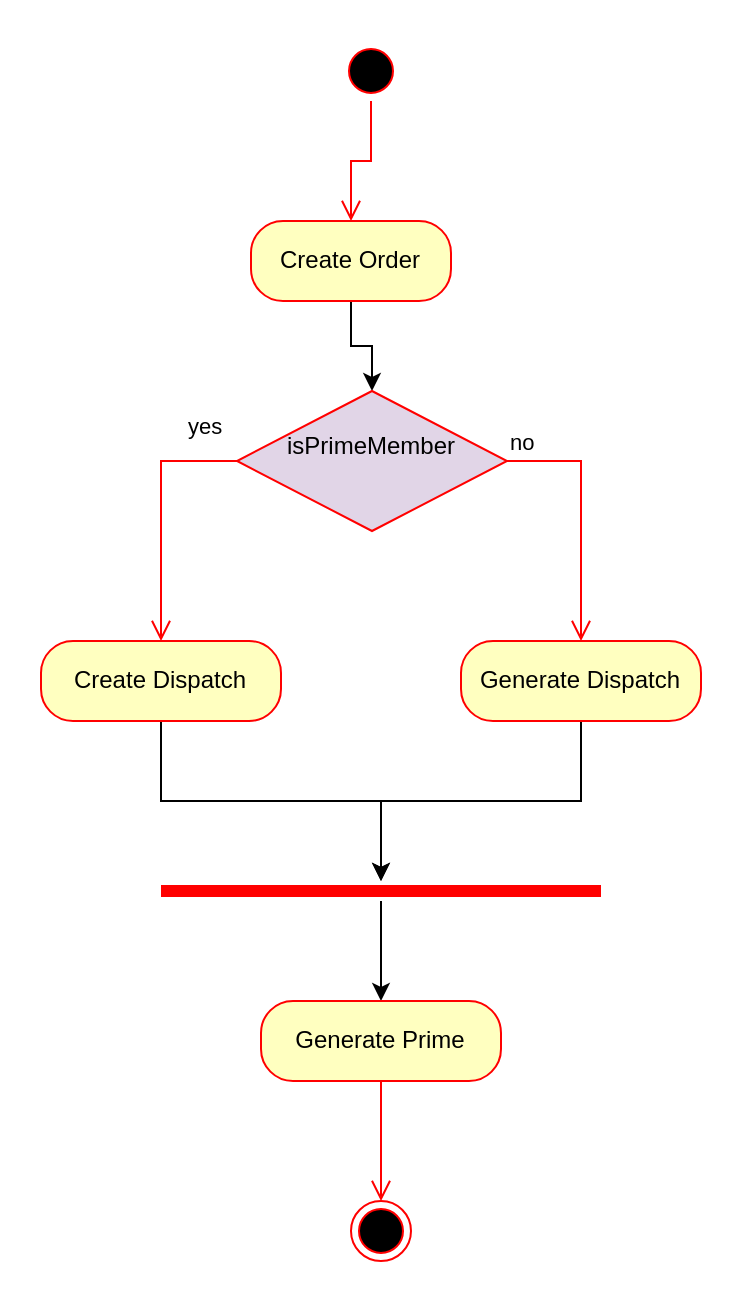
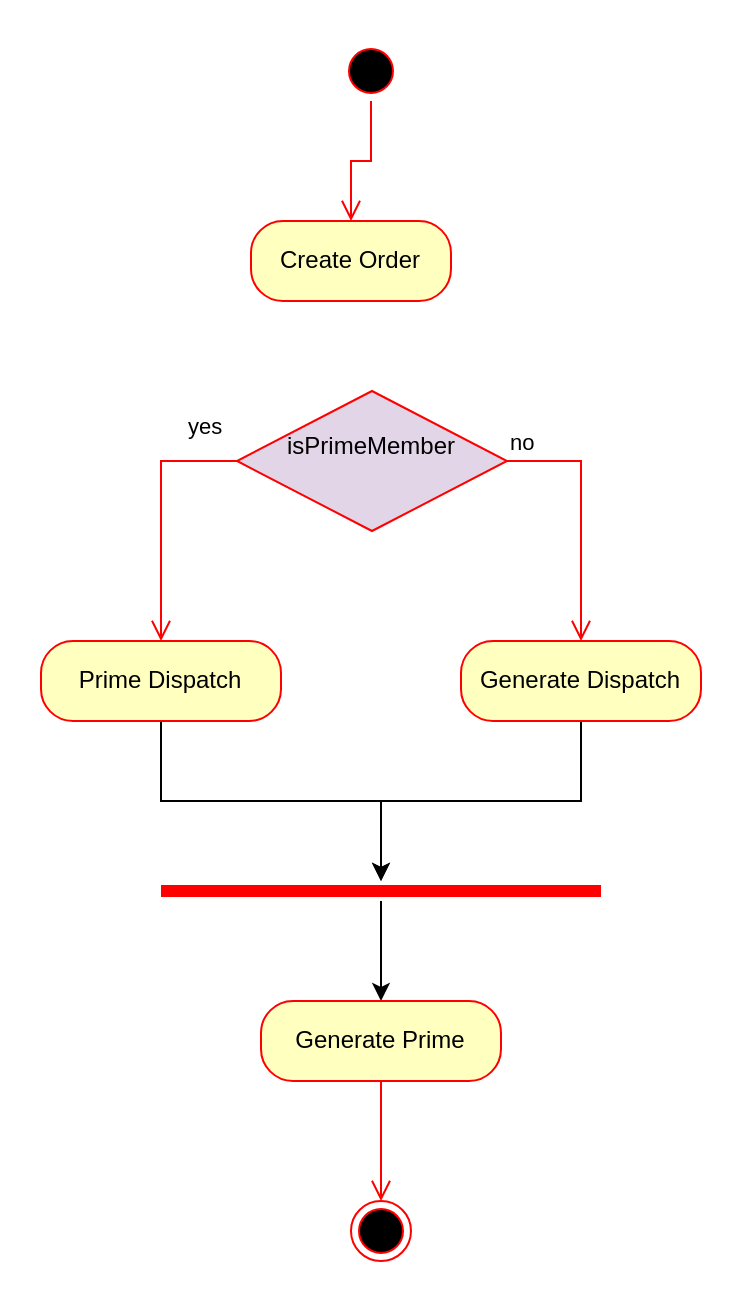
edge "Create Order" -> "isPrimeMember": removed
node "Create Dispatch": label "Create Dispatch" -> "Prime Dispatch"
